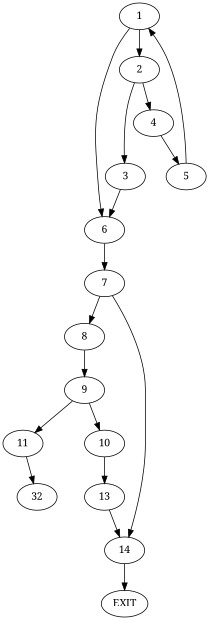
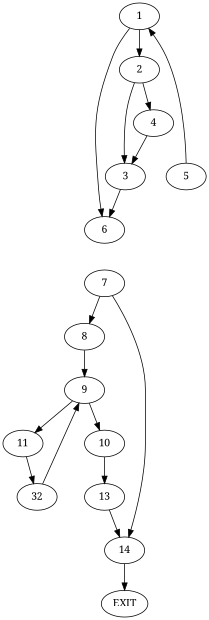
edge "4" -> "5": now "4" -> "3"
edge "6" -> "7": removed
edge "32" -> "9": added
